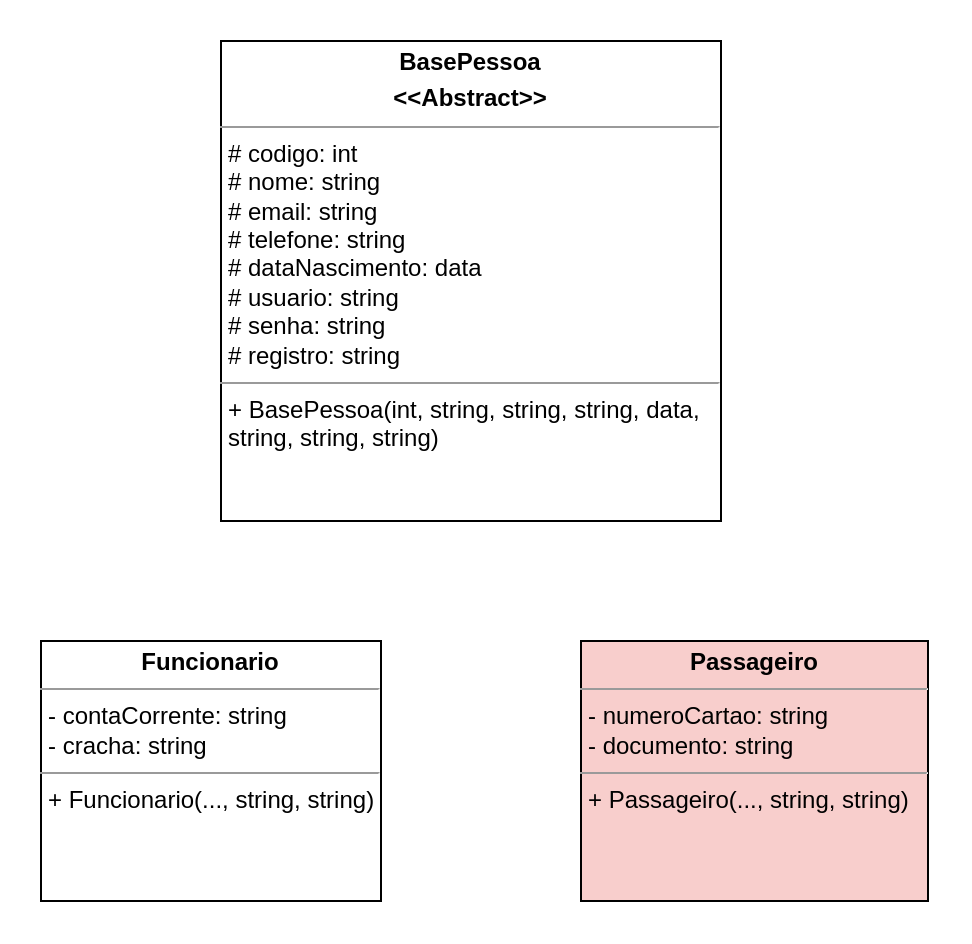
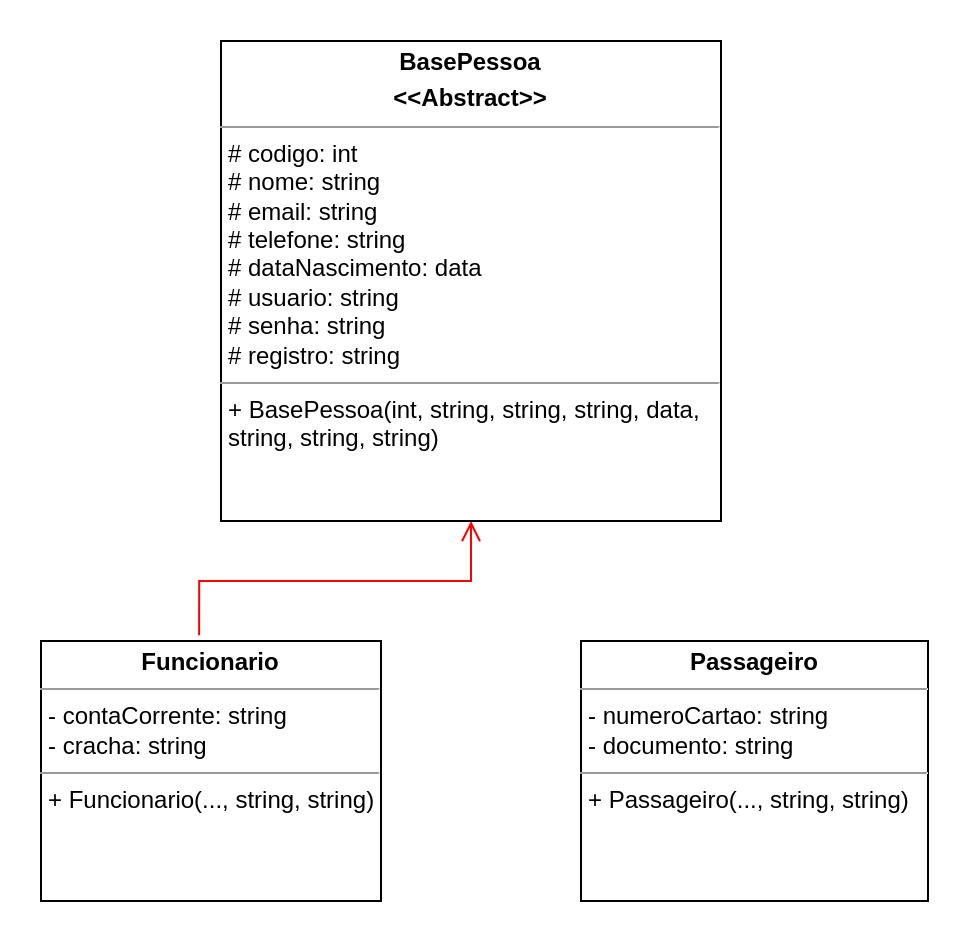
edge "Funcionario - contaCorrente: string - cracha: string + Funcionario(..., string, string)" -> "BasePessoa <<Abstract>> # codigo: int # nome: string # email: string # telefone: string # dataNascimento: data # usuario: string # senha: string # registro: string + BasePessoa(int, string, string, string, data, string, string, string)": added
node "Passageiro - numeroCartao: string - documento: string + Passageiro(..., string, string)": fillcolor #f8cecc -> #ffffff
